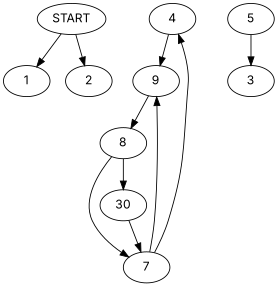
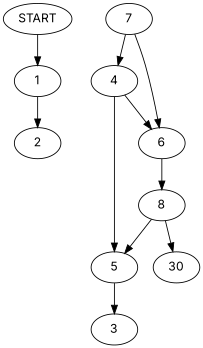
edge "START" -> "2": now "1" -> "2"
node "9": label "9" -> "6"
edge "4" -> "5": added
edge "8" -> "7": now "8" -> "5"
edge "30" -> "7": removed
